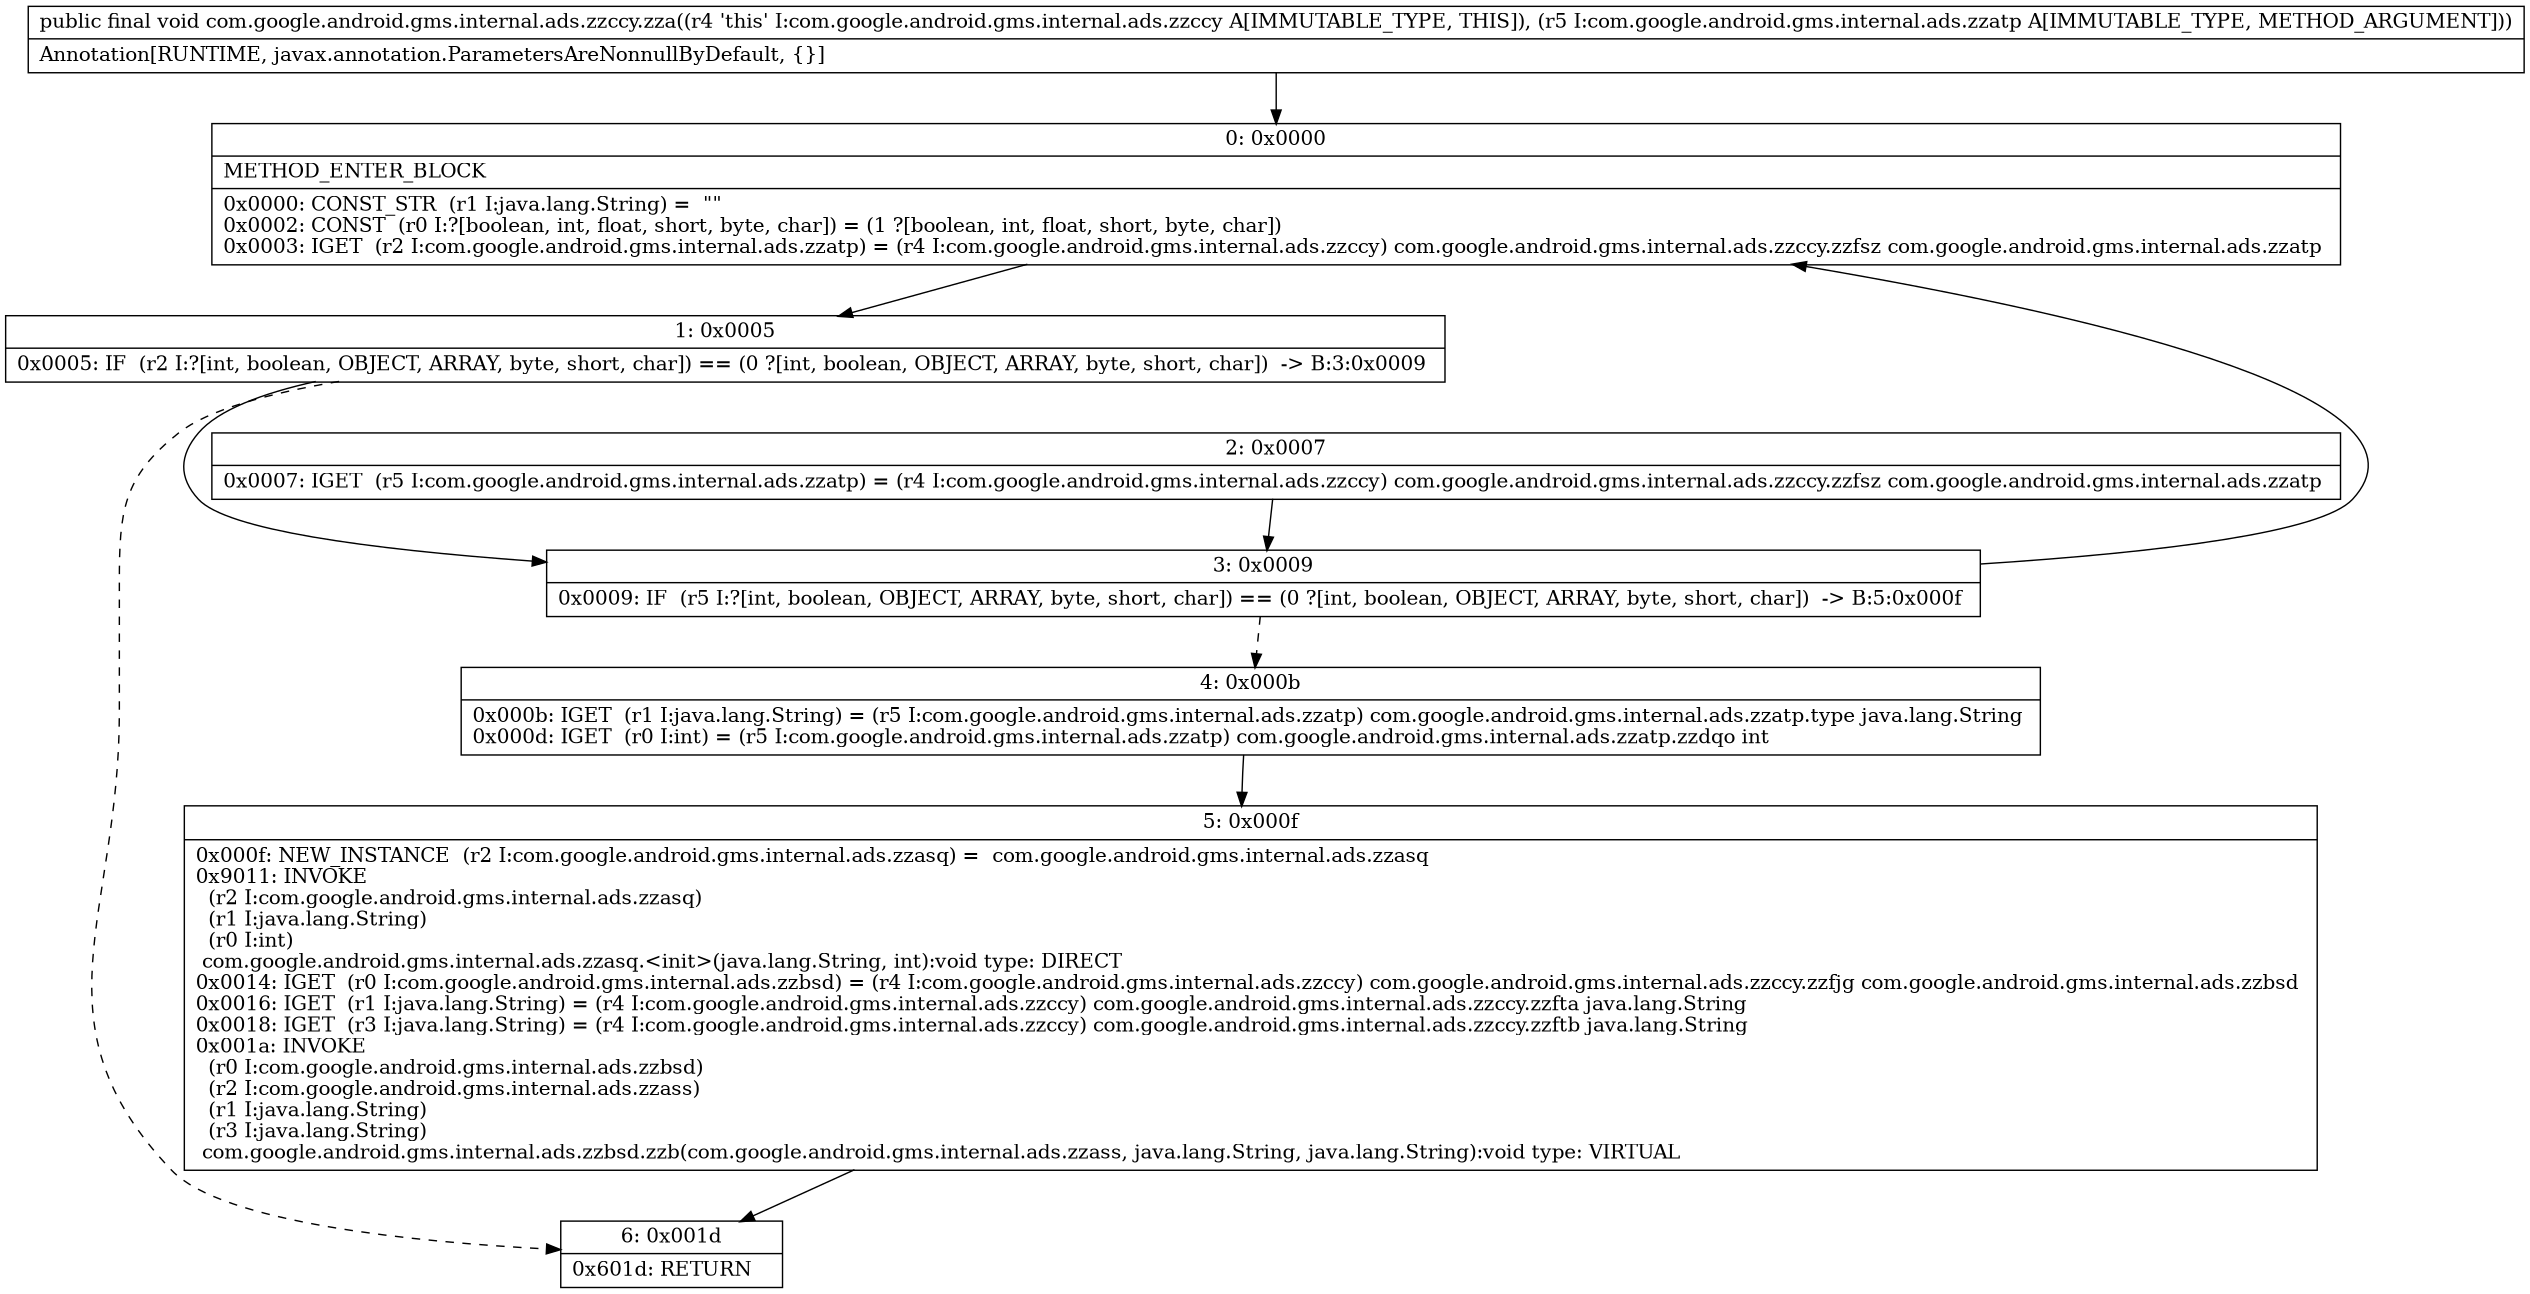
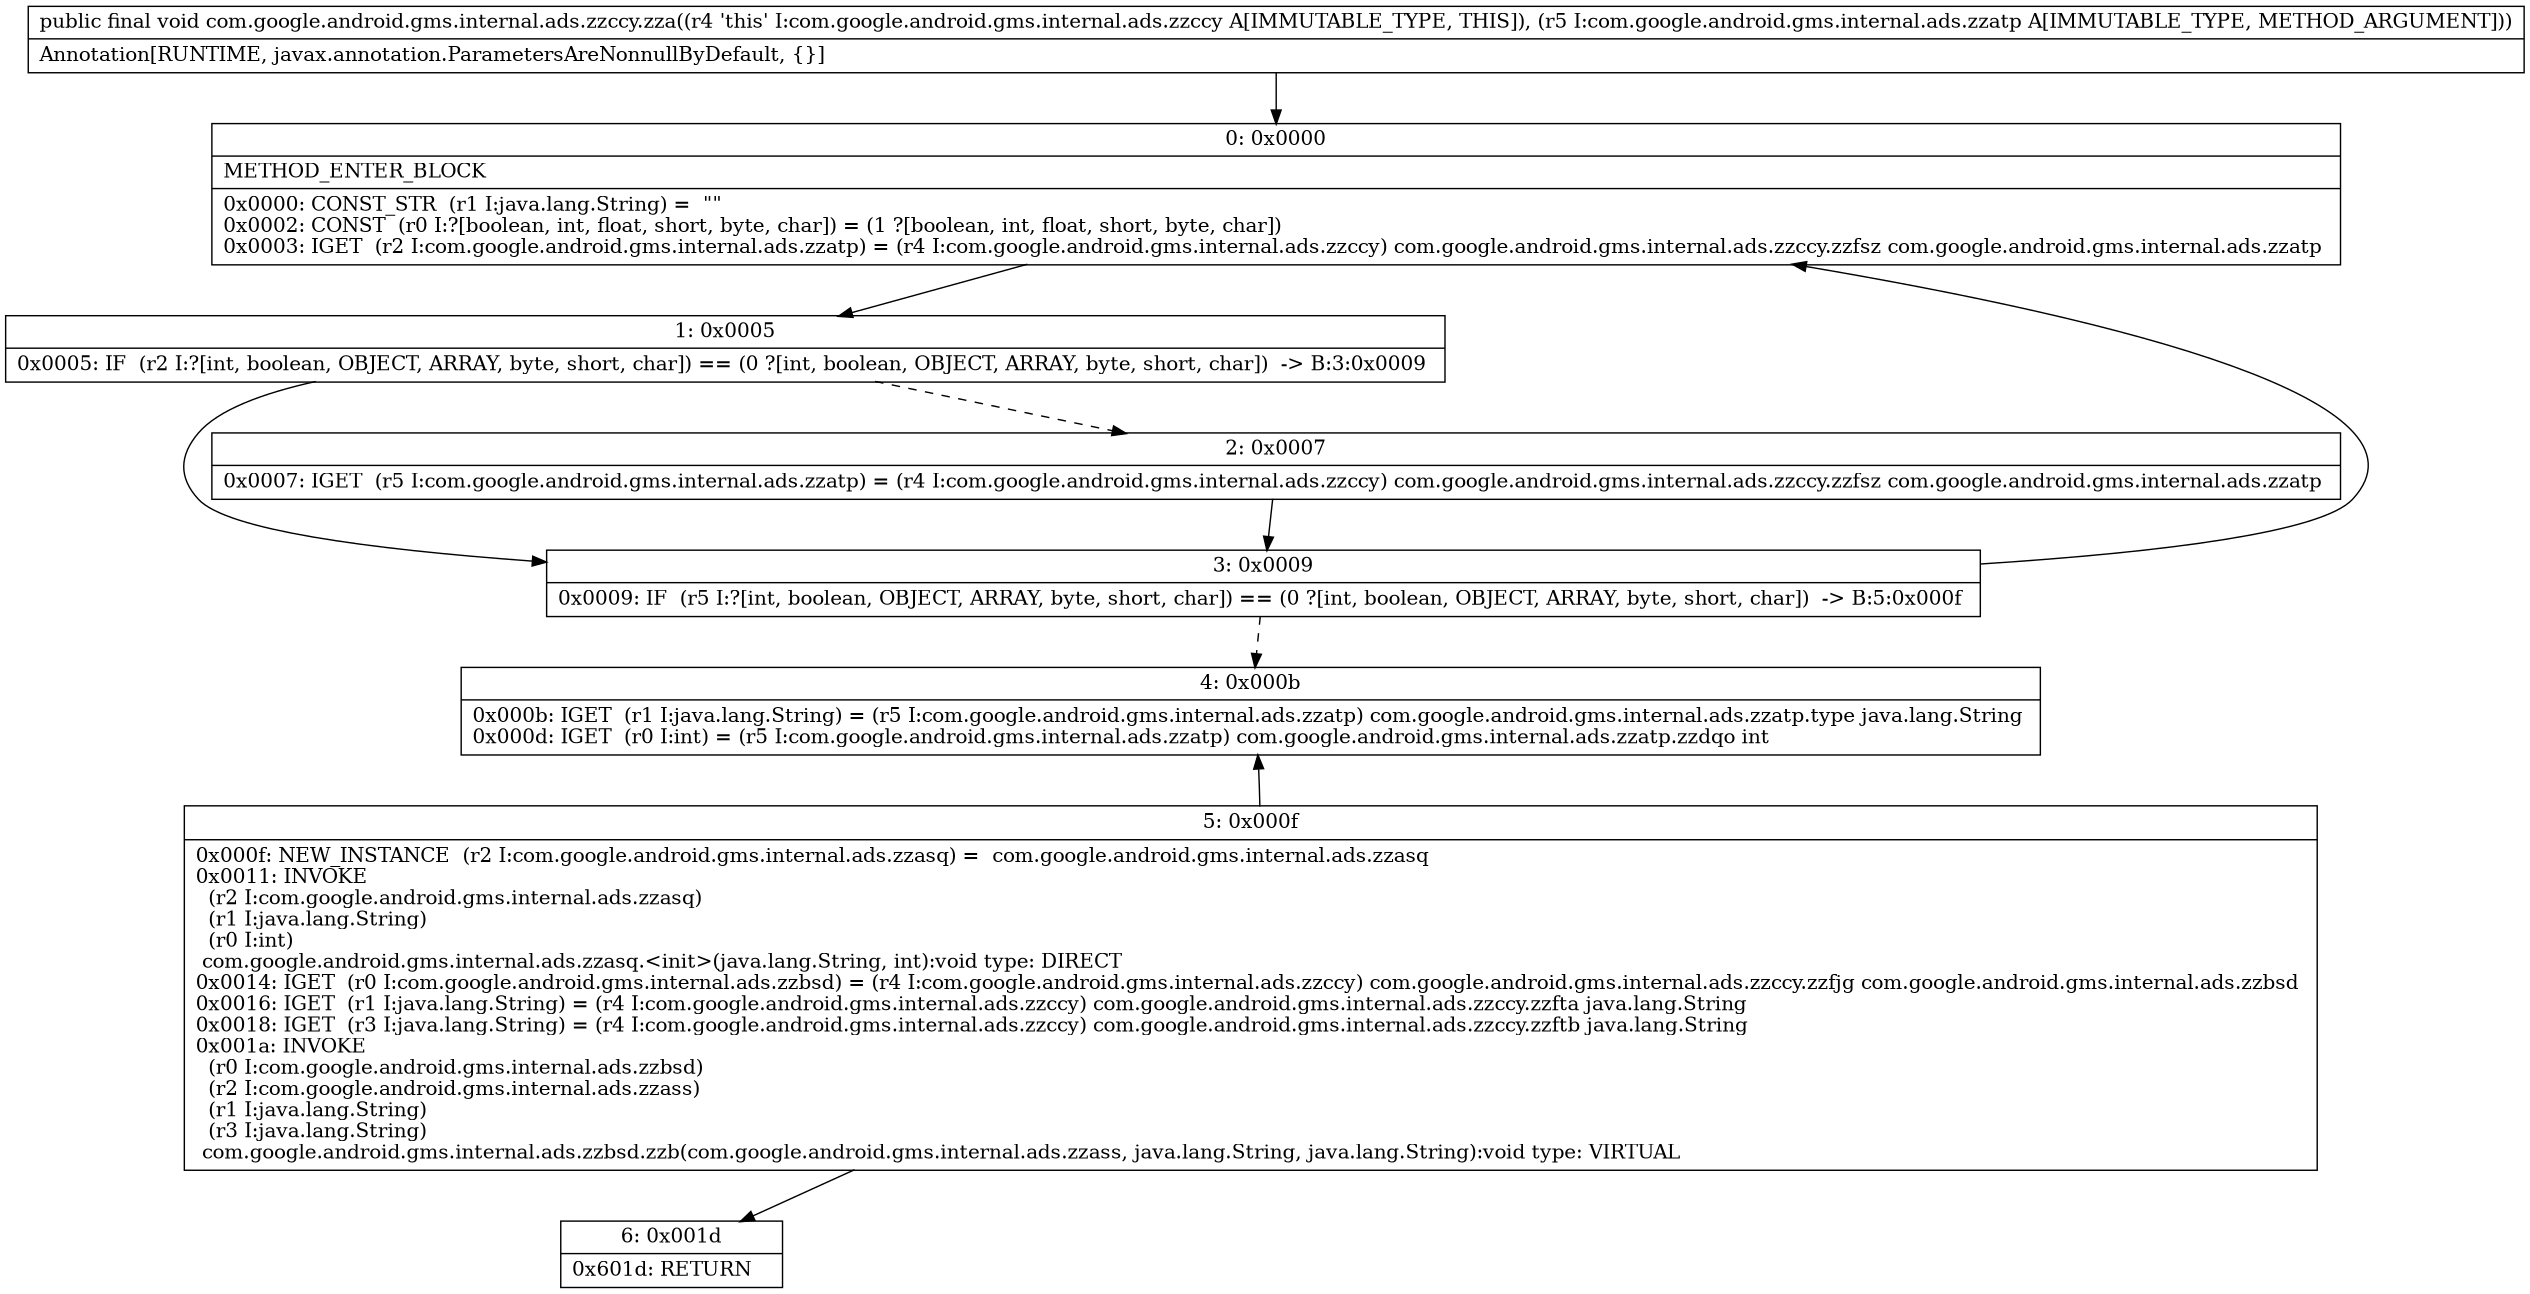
edge "4: 0x000b" -> "5: 0x000f": reversed
node "5: 0x000f": text "0x9011: INVOKE" -> "0x0011: INVOKE"
edge "1: 0x0005" -> "6: 0x001d": now "1: 0x0005" -> "2: 0x0007"
